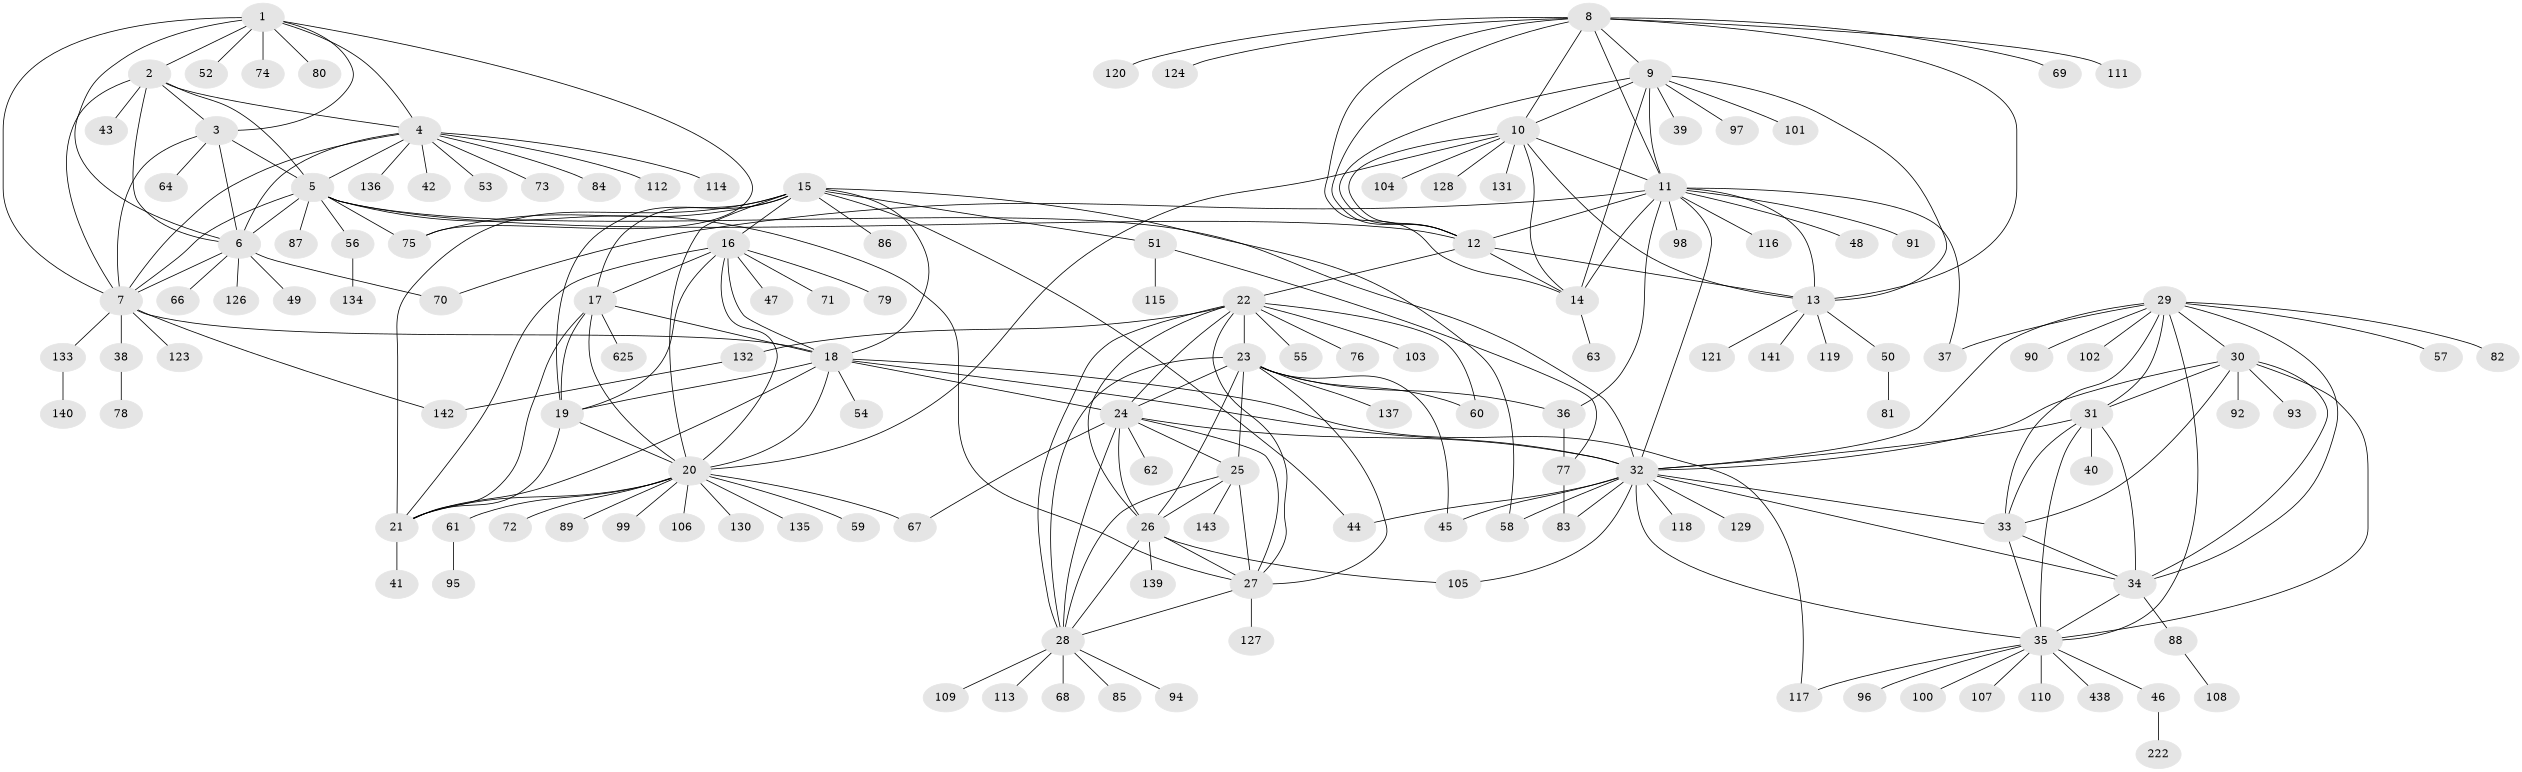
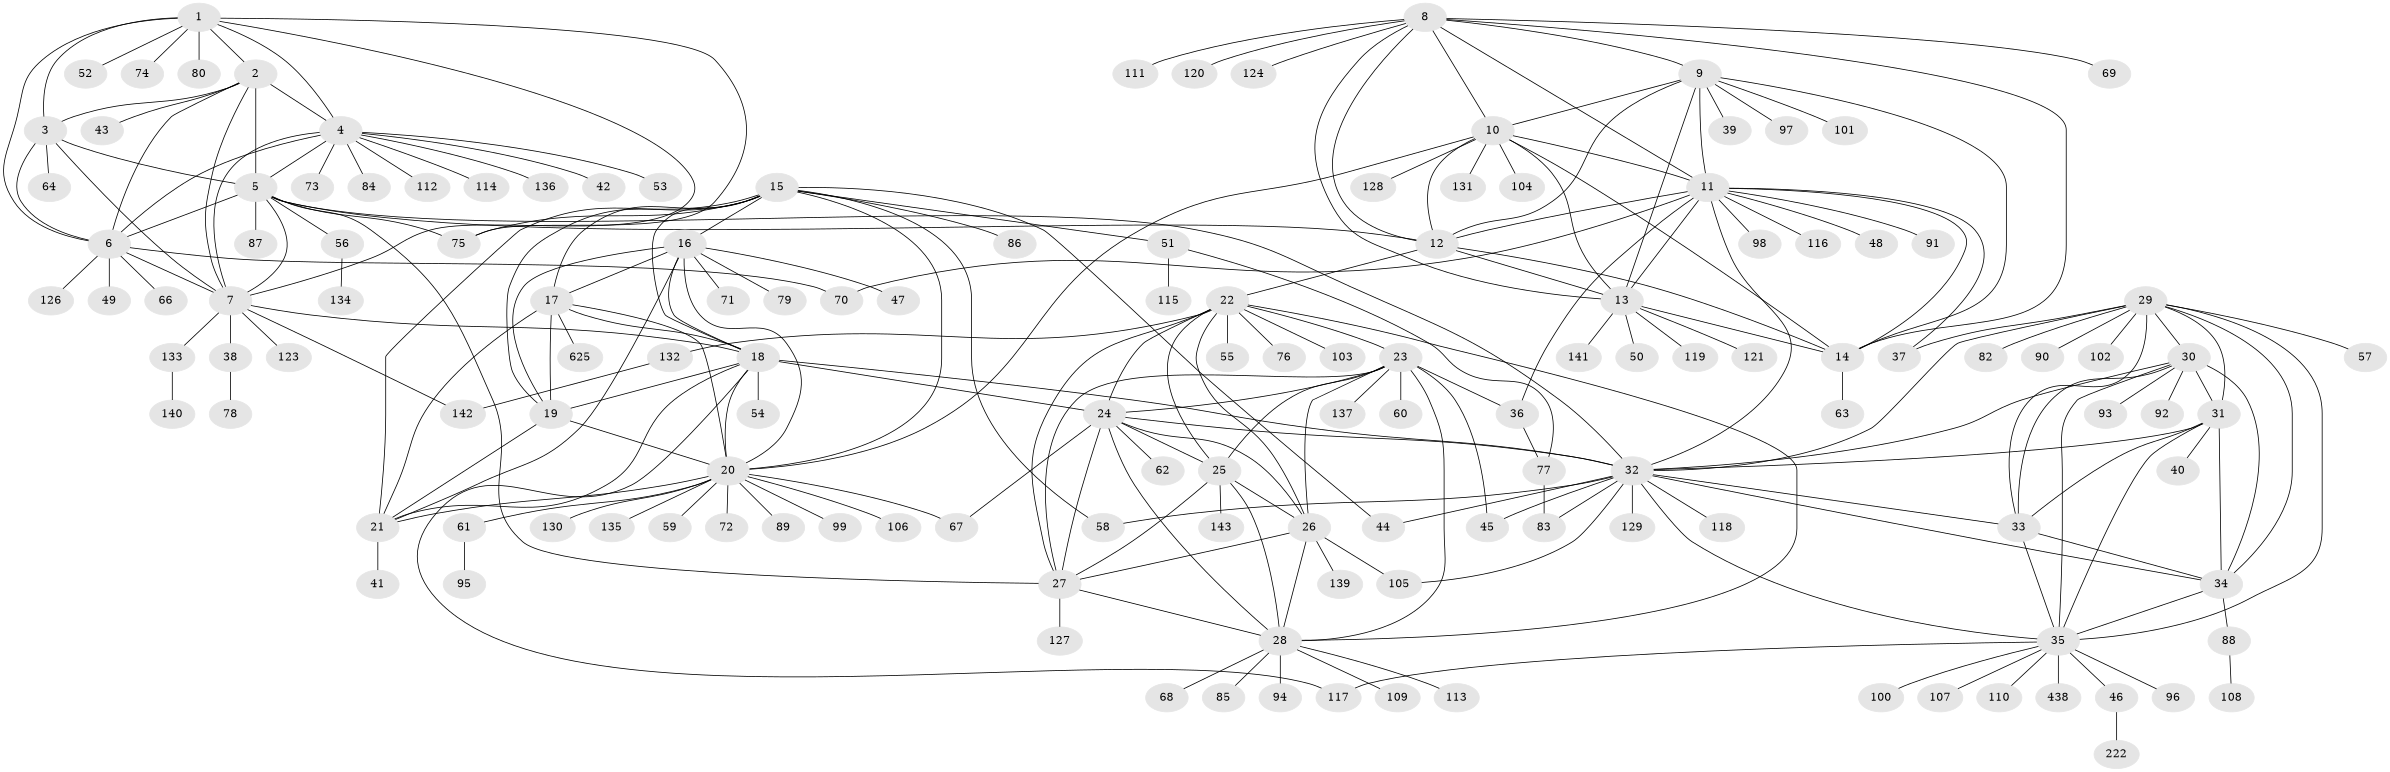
edge "22" -- "60": now "22" -- "25"
edge "13" -- "14": added
node "81": removed
